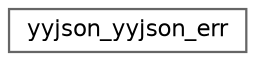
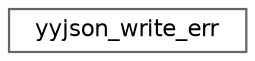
node "yyjson_yyjson_err": label "yyjson_yyjson_err" -> "yyjson_write_err"
